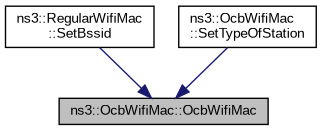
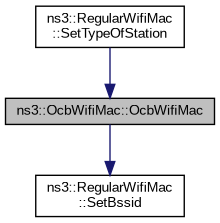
node "ns3::OcbWifiMac ::SetTypeOfStation": label "ns3::OcbWifiMac ::SetTypeOfStation" -> "ns3::RegularWifiMac ::SetTypeOfStation"
edge "ns3::RegularWifiMac ::SetBssid" -> "ns3::OcbWifiMac::OcbWifiMac": reversed
